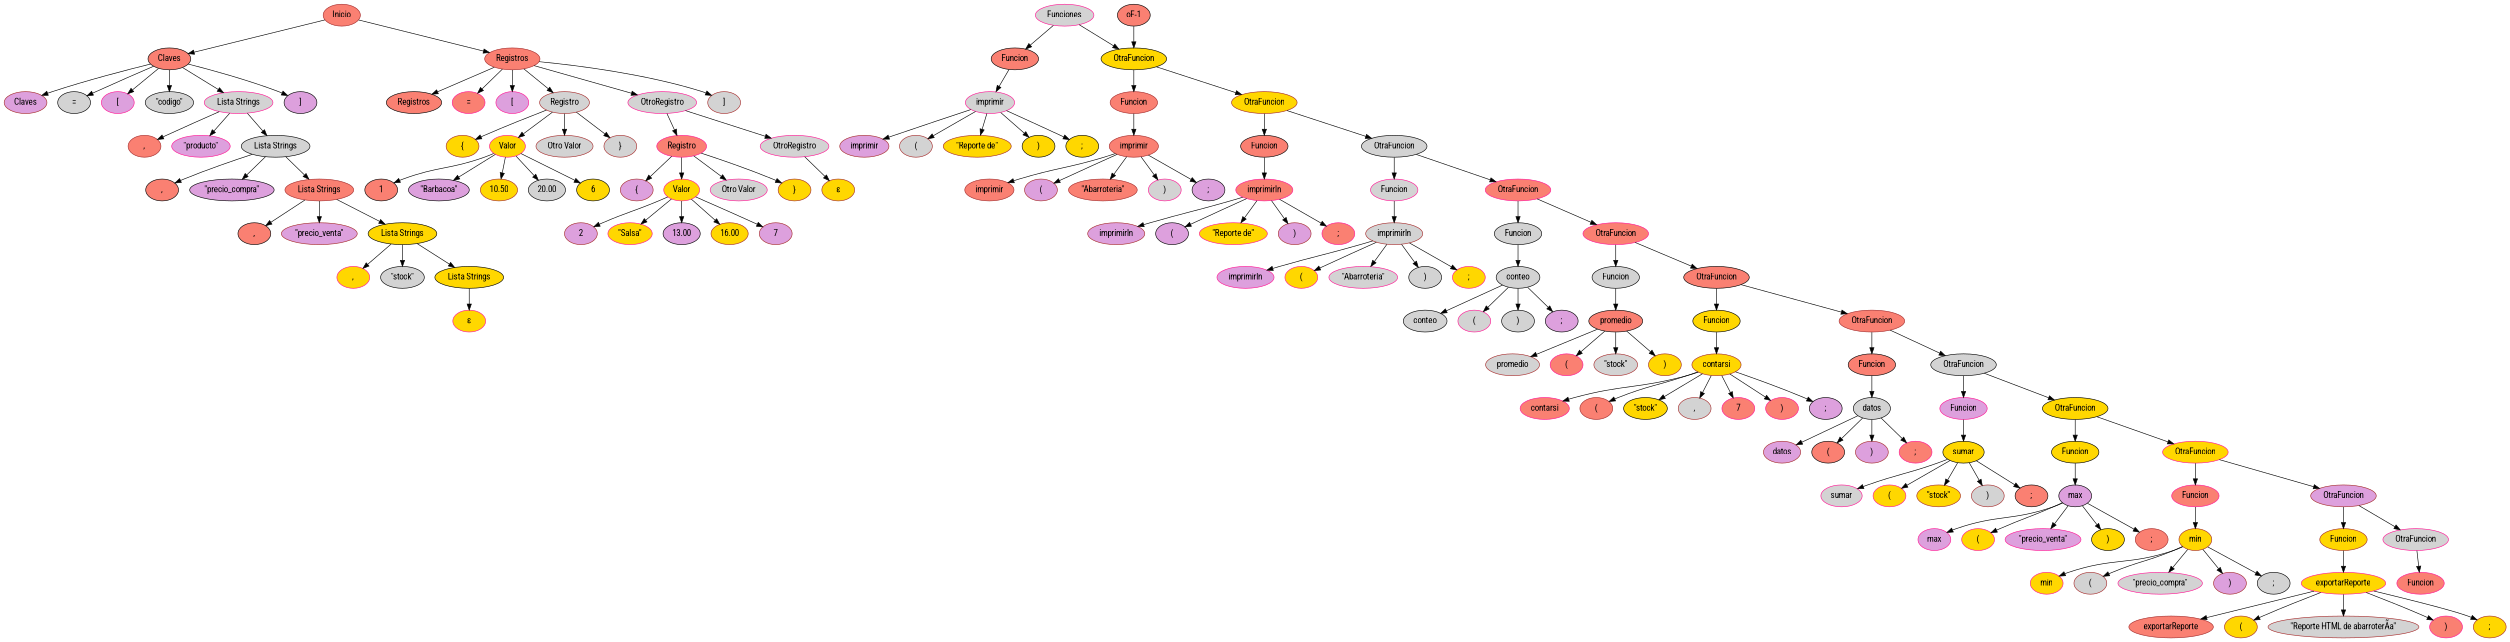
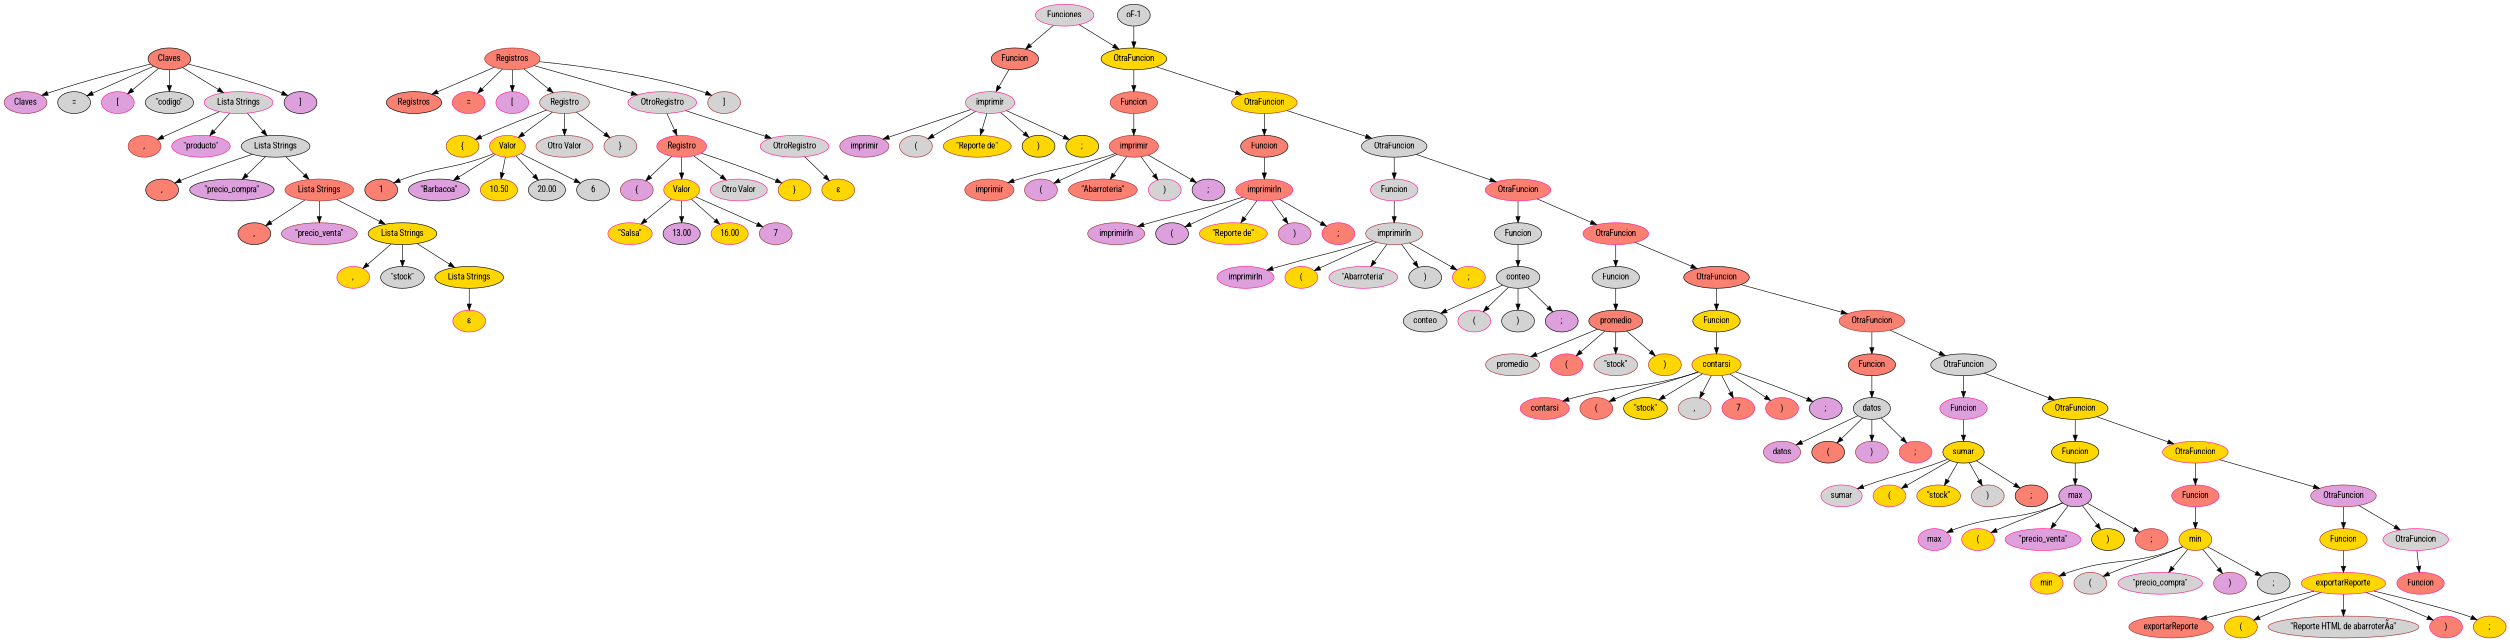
node "Inicio": removed
node "oF-1": fillcolor salmon -> lightgrey
node "6": fillcolor gold -> lightgrey
node "2": removed
node "16.00": color brown -> deeppink
